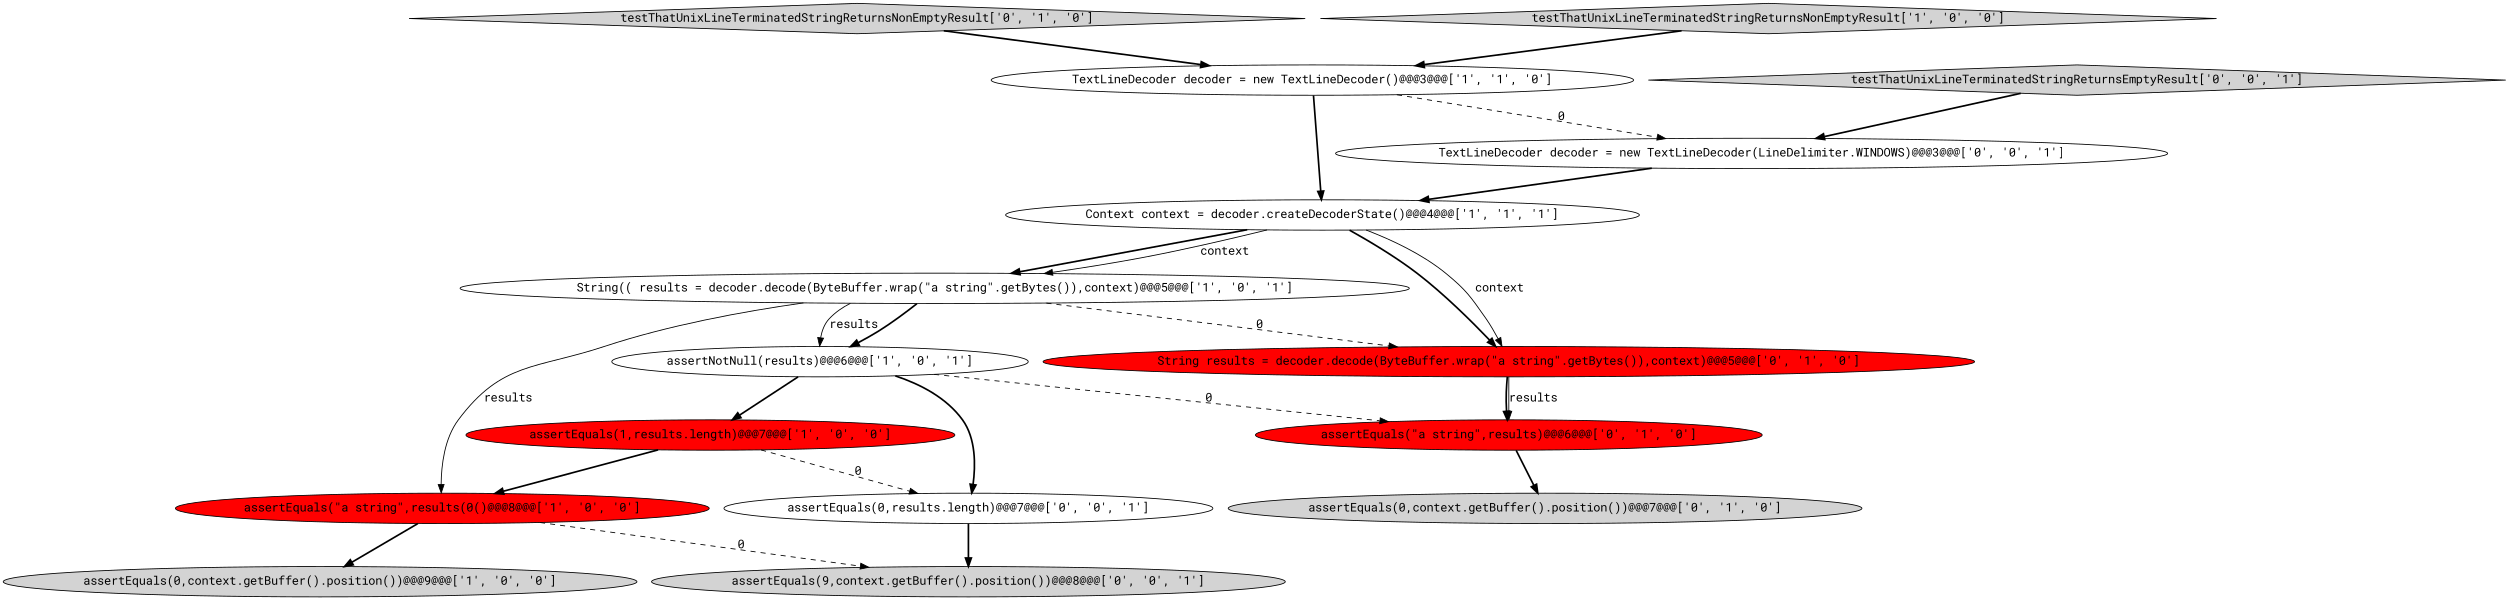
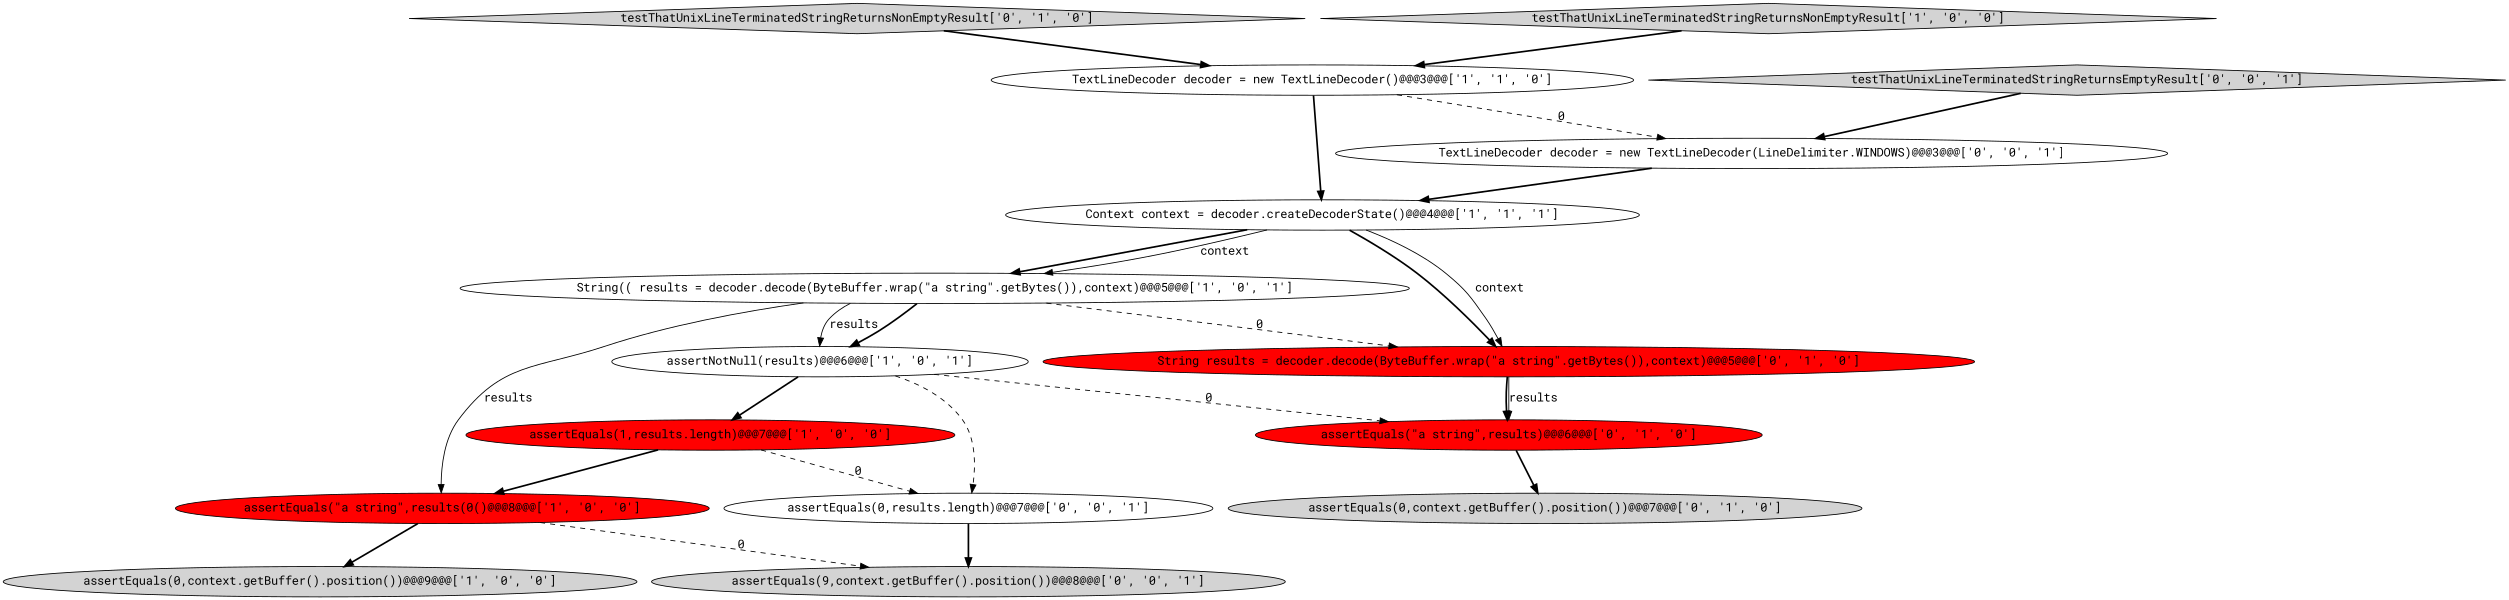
edge "assertNotNull(results)@@@6@@@['1', '0', '1']" -> "assertEquals(0,results.length)@@@7@@@['0', '0', '1']": style bold -> dashed
